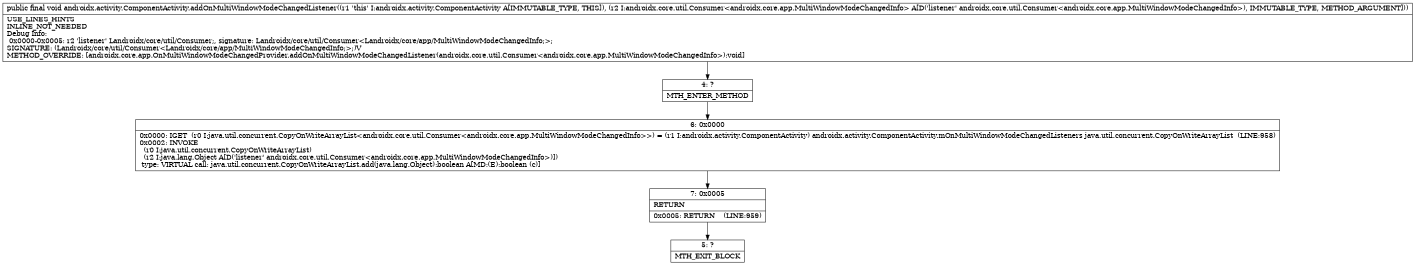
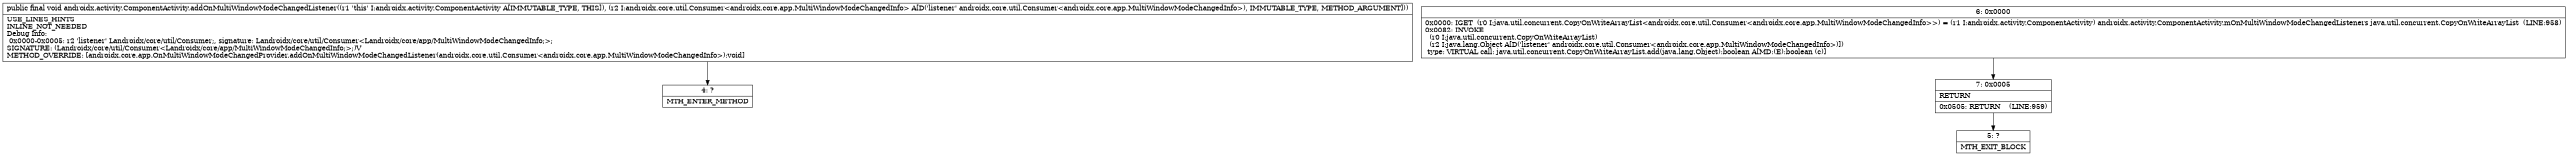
edge "4: ?" -> "6: 0x0000": removed
node "6: 0x0000": text "0x0002: INVOKE" -> "0x0082: INVOKE"
node "7: 0x0005": text "0x0005: RETURN    (LINE:959)" -> "0x0505: RETURN    (LINE:959)"
